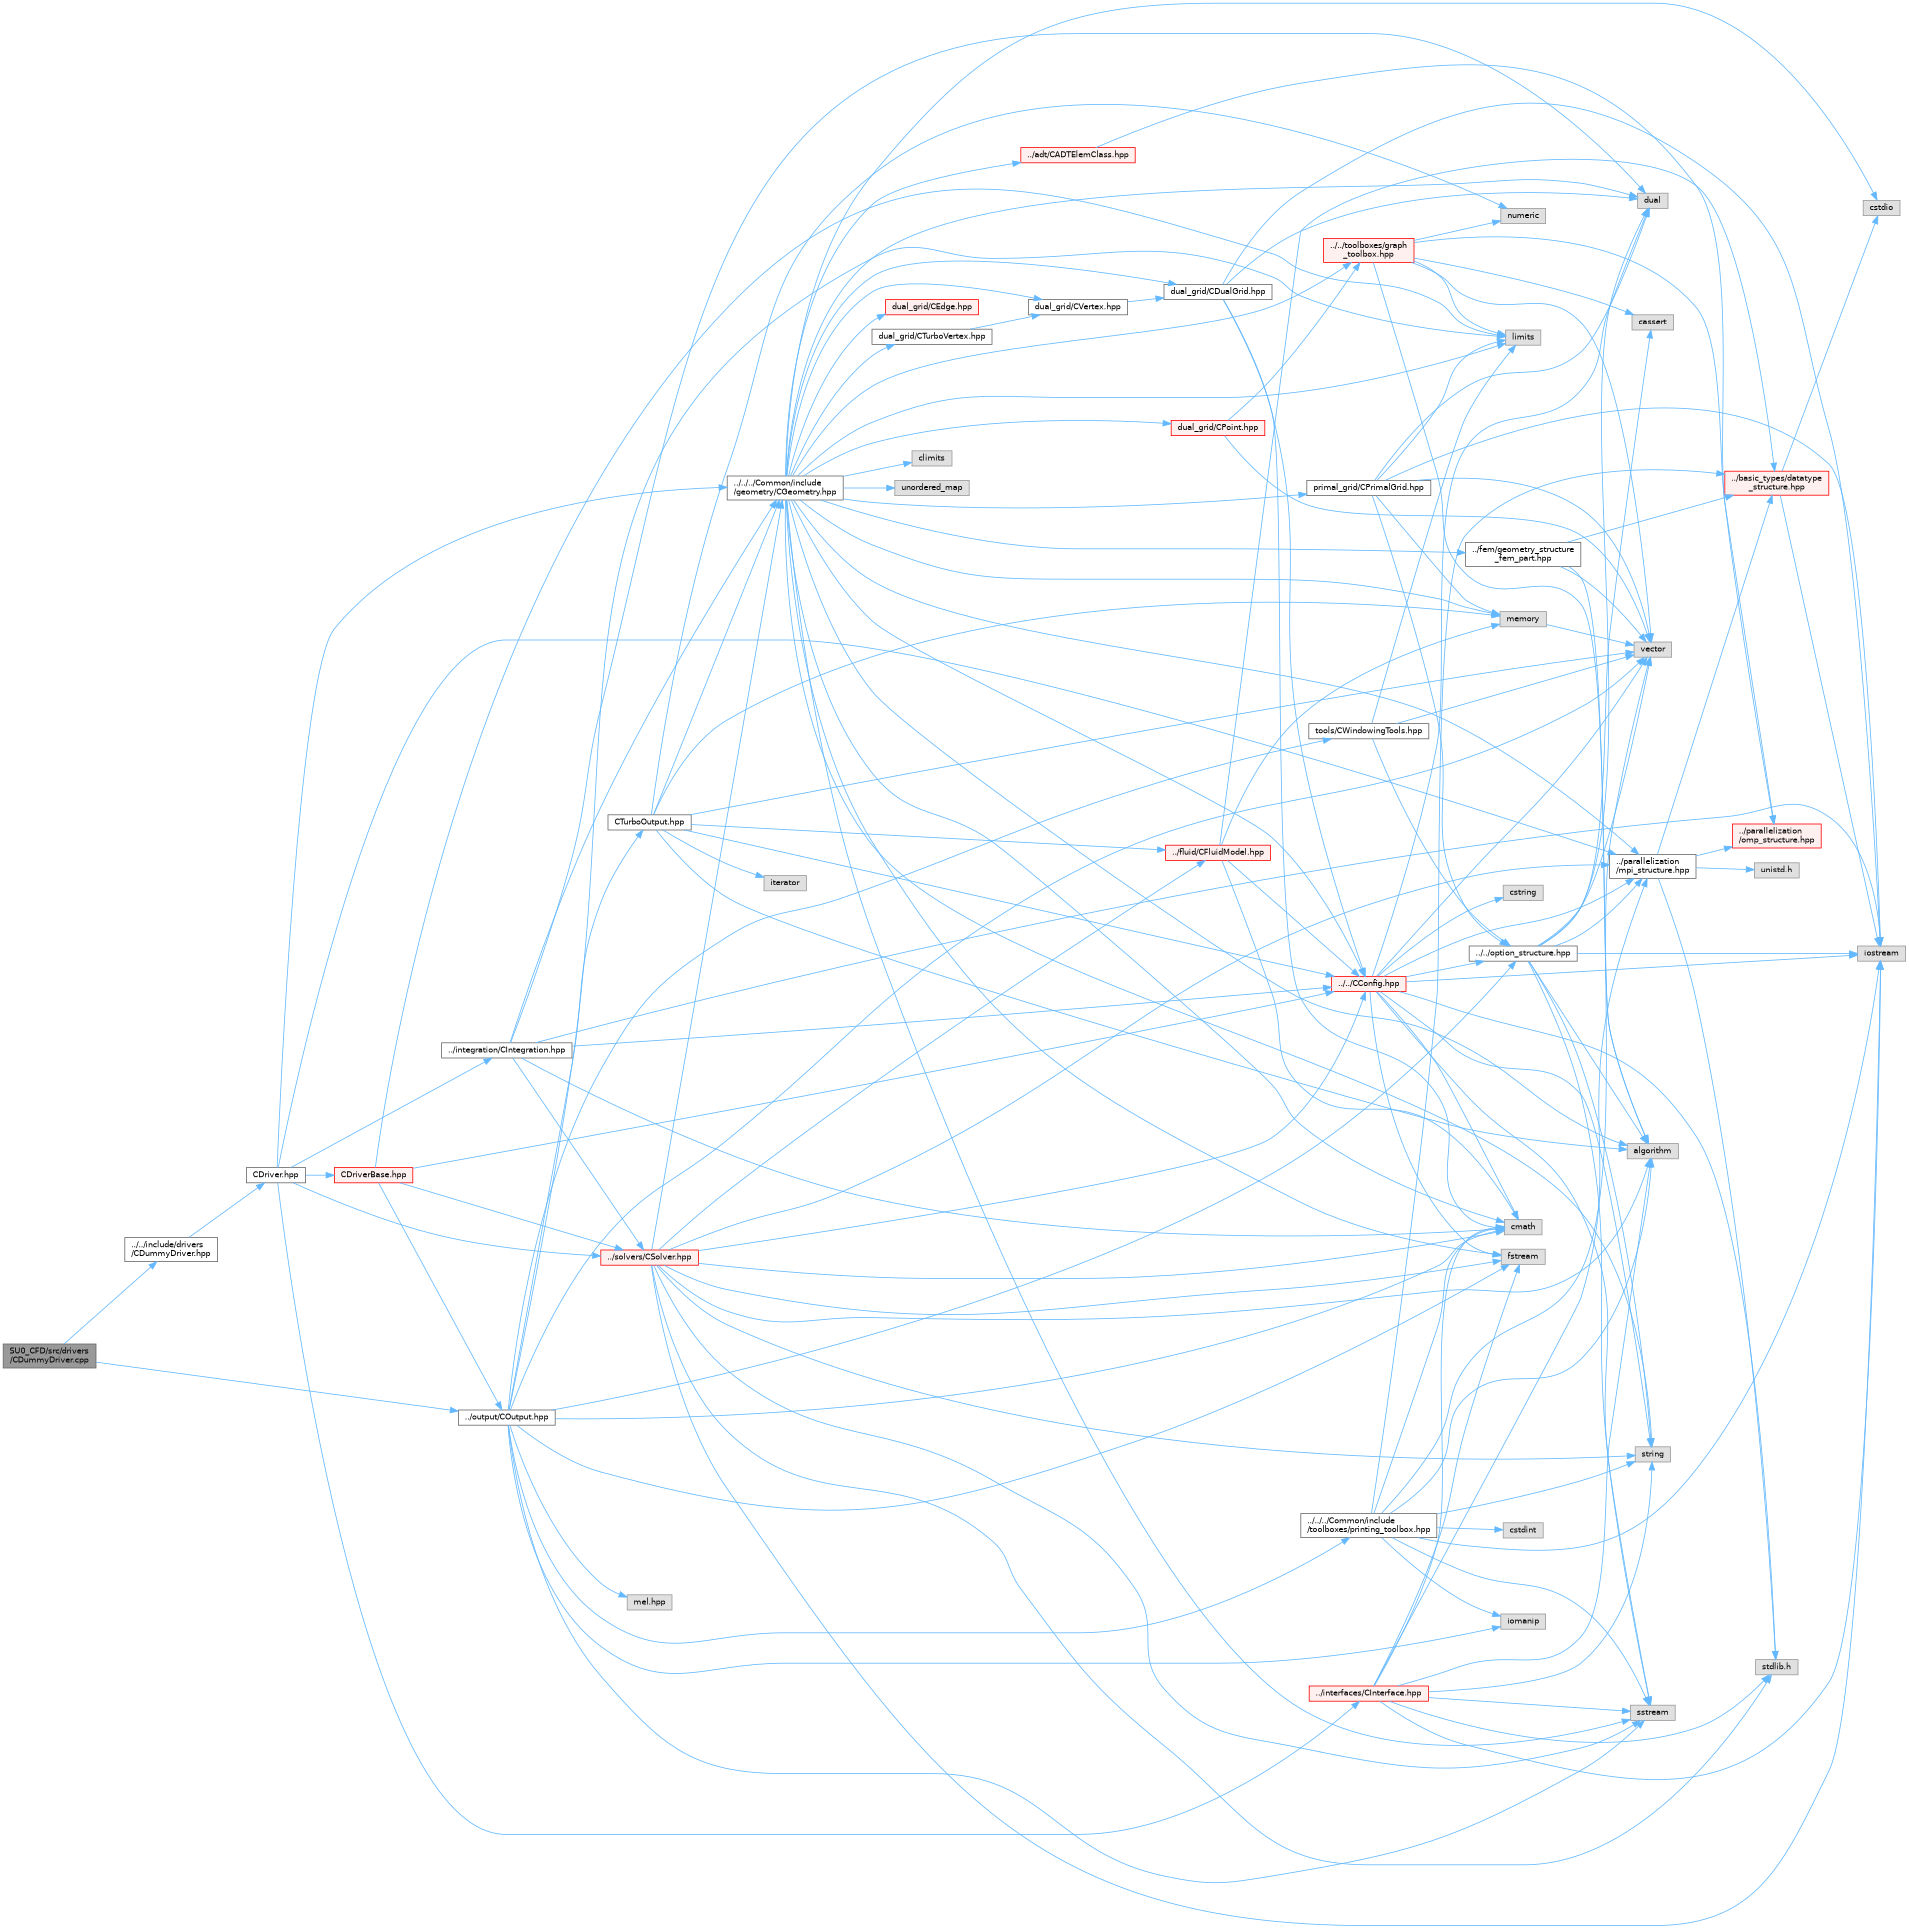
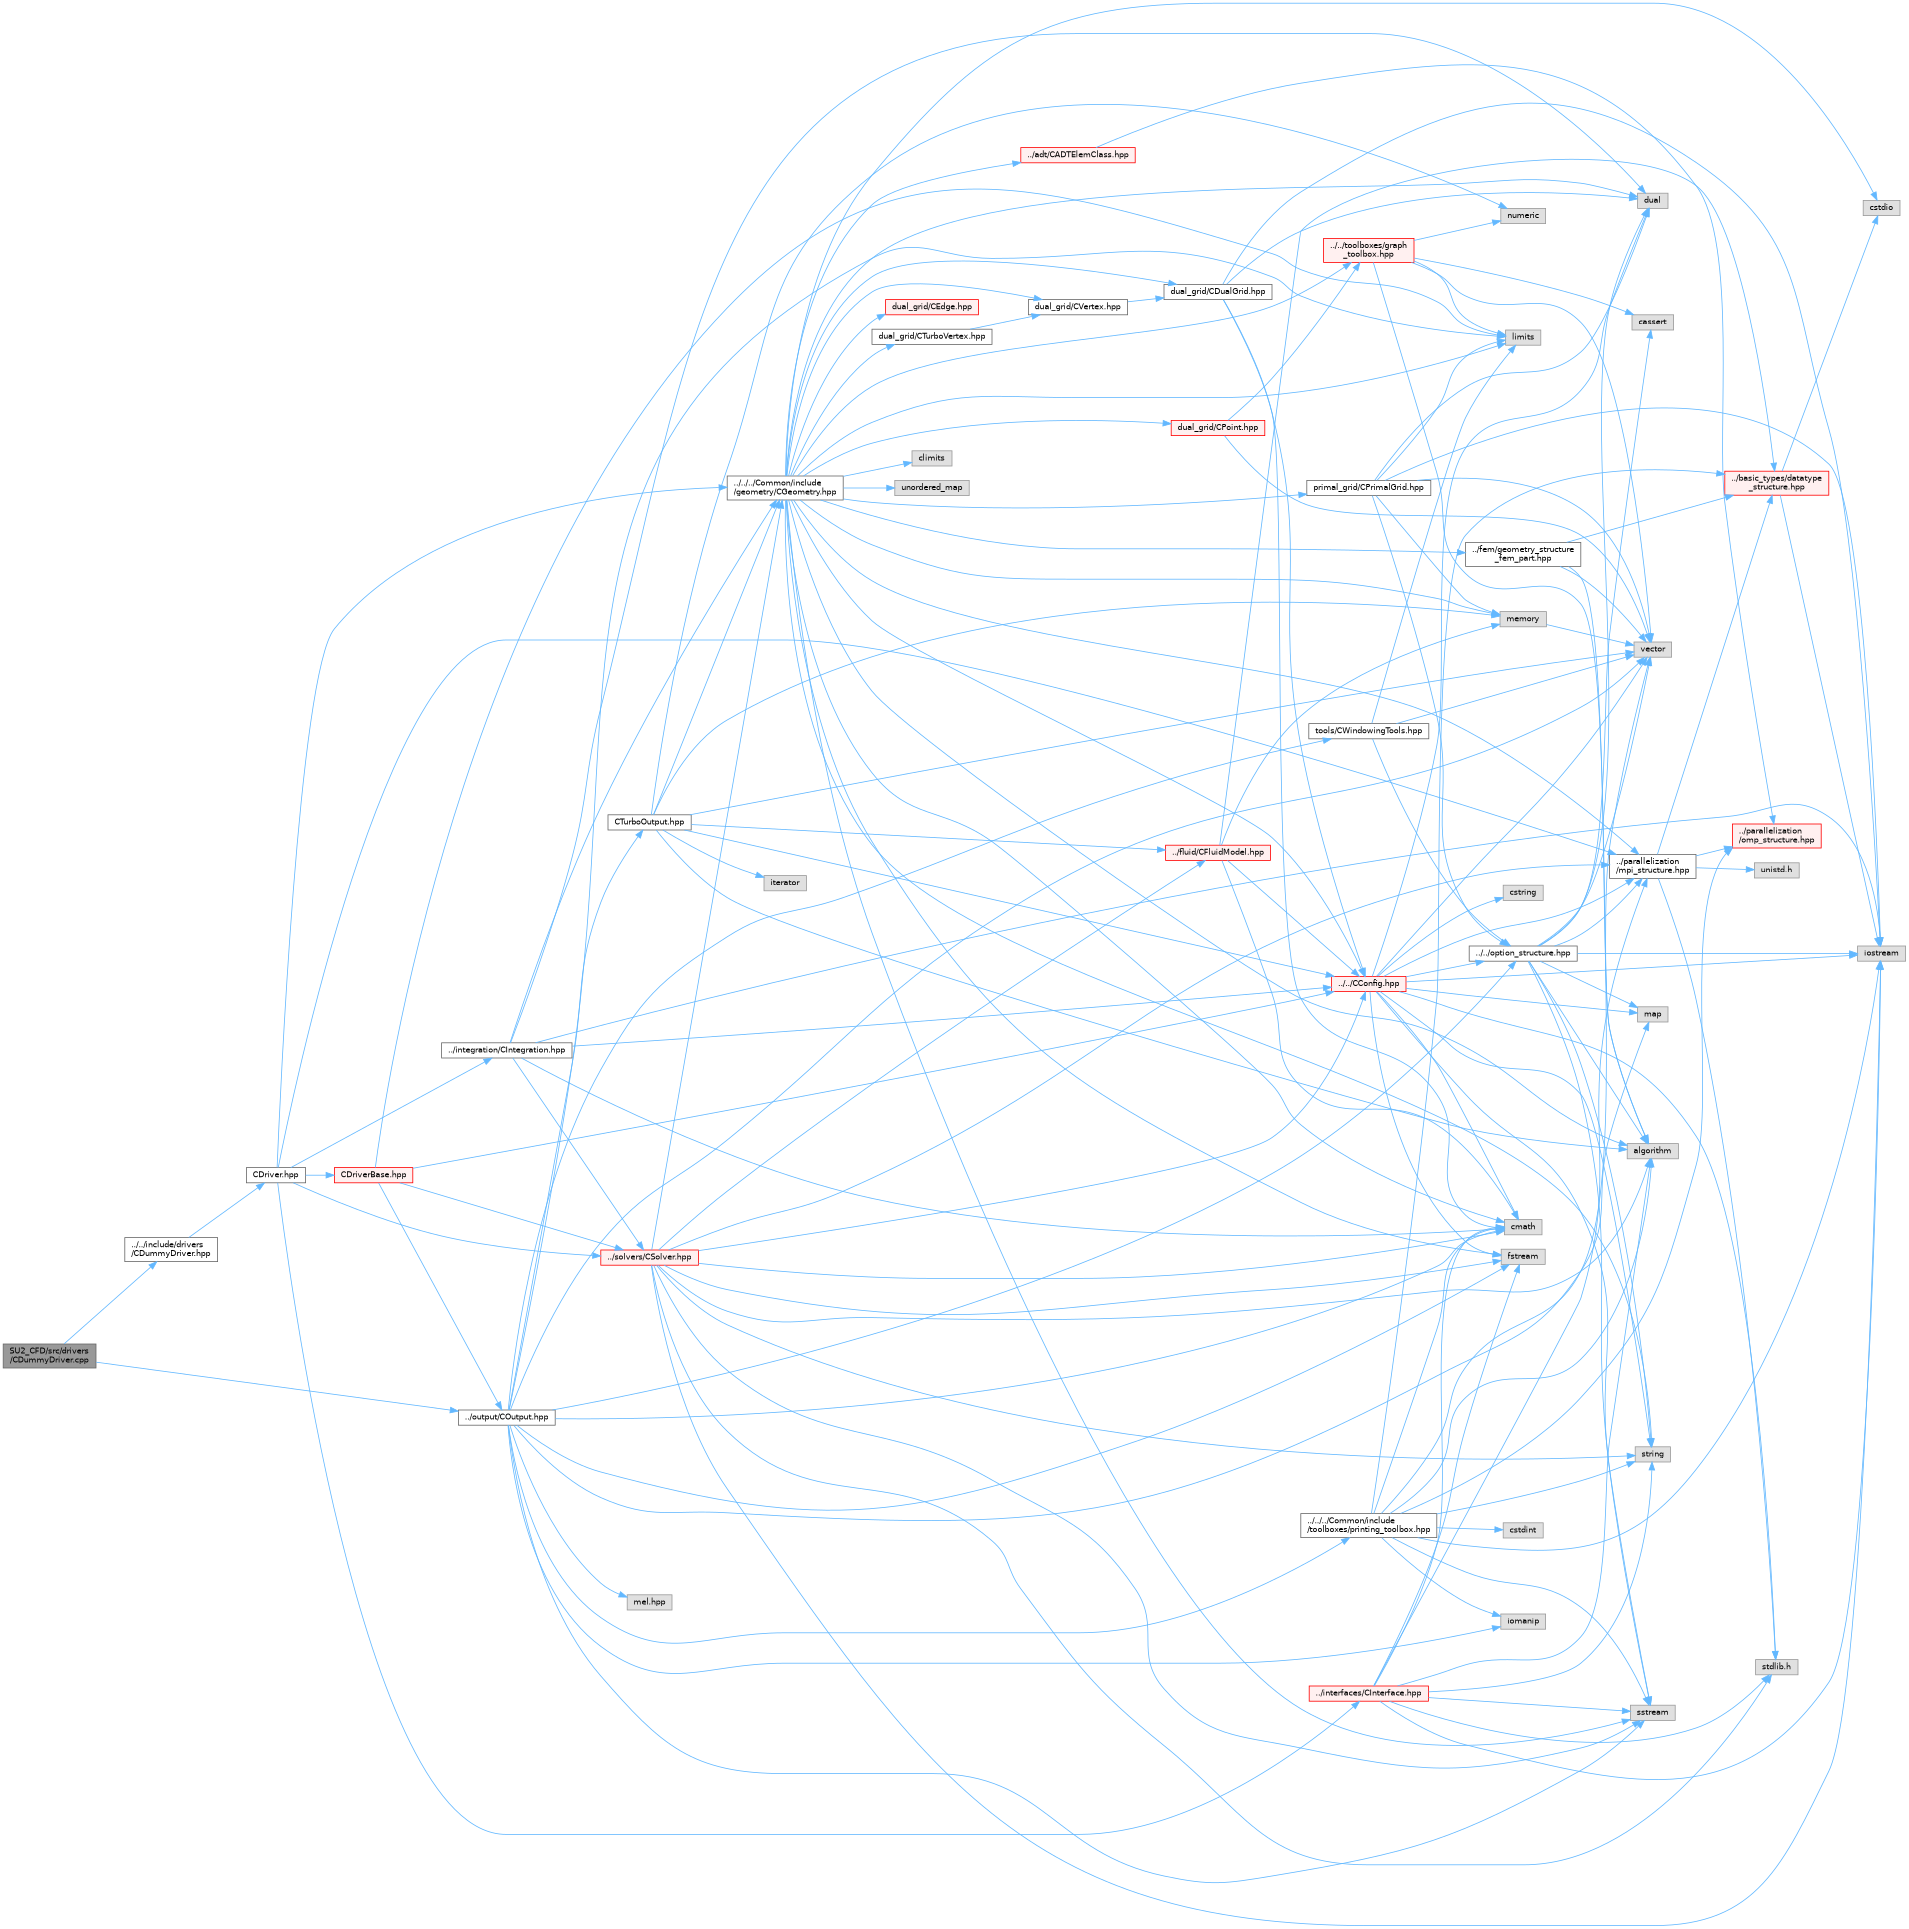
edge "../../toolboxes/graph _toolbox.hpp" -> "../parallelization /omp_structure.hpp": now "../../../Common/include /toolboxes/printing_toolbox.hpp" -> "../parallelization /omp_structure.hpp"
node "map": added
node "SU0_CFD/src/drivers /CDummyDriver.cpp": label "SU0_CFD/src/drivers /CDummyDriver.cpp" -> "SU2_CFD/src/drivers /CDummyDriver.cpp"
